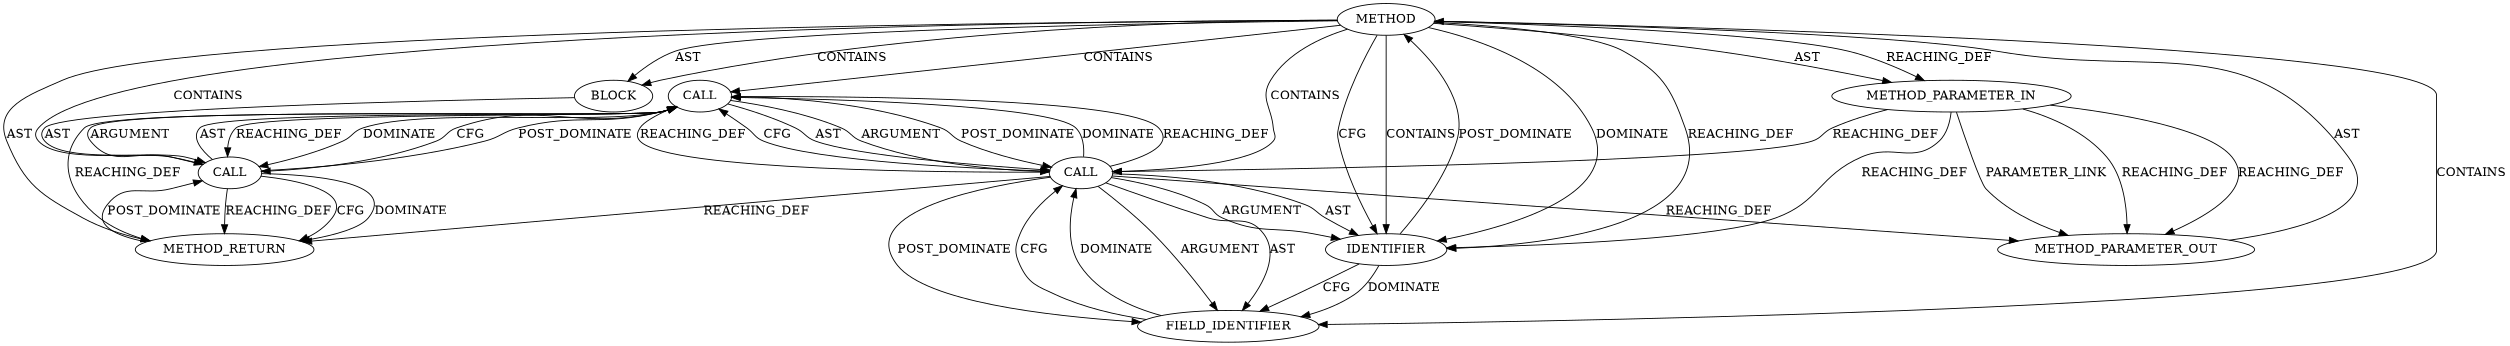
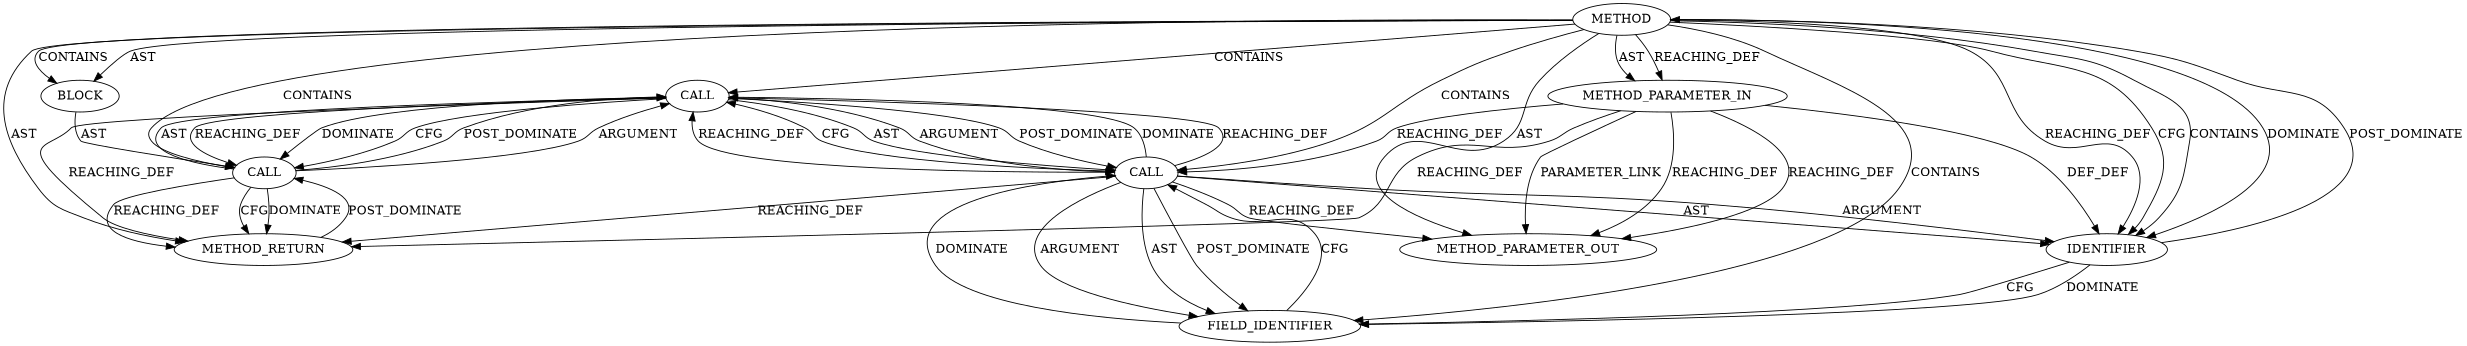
edge "METHOD_PARAMETER_OUT" -> "METHOD": reversed
edge "METHOD_PARAMETER_IN" -> "IDENTIFIER": label "REACHING_DEF" -> "DEF_DEF"
edge "METHOD_PARAMETER_IN" -> "METHOD_RETURN": added, label "REACHING_DEF"
